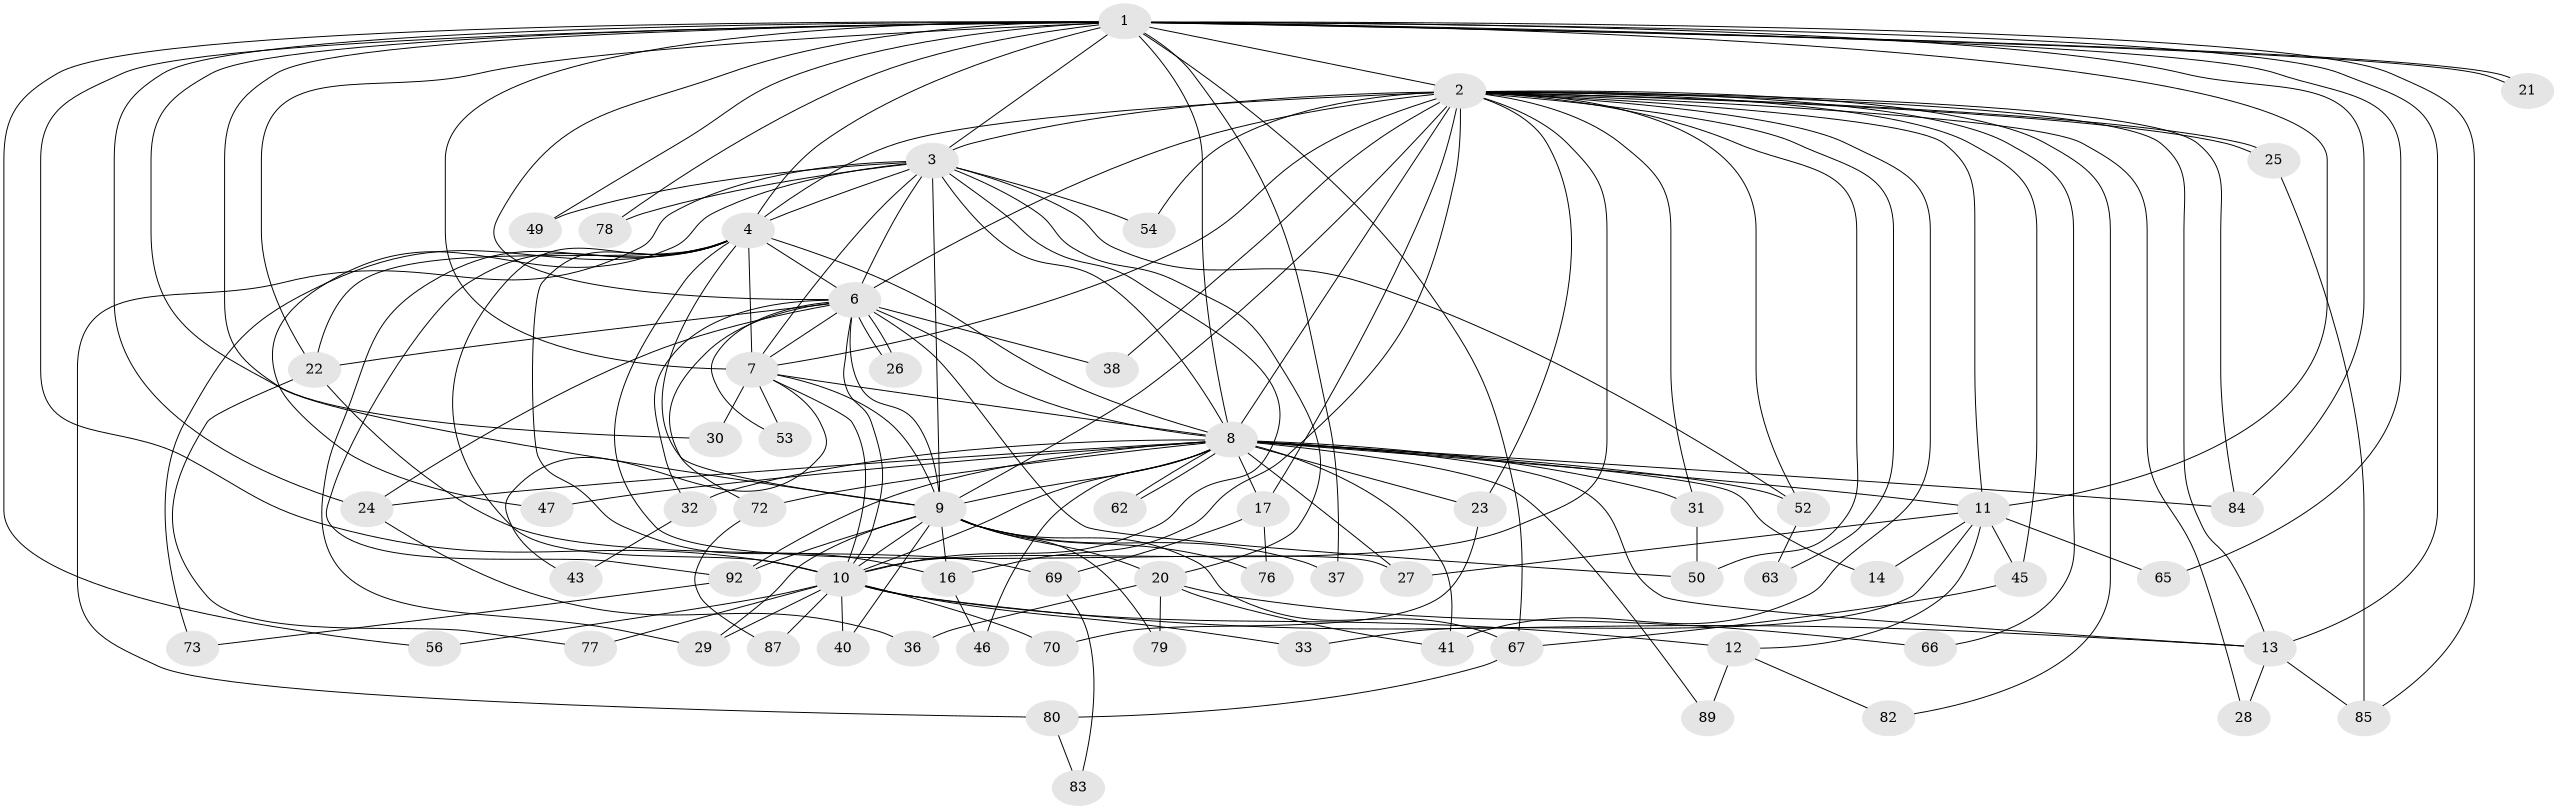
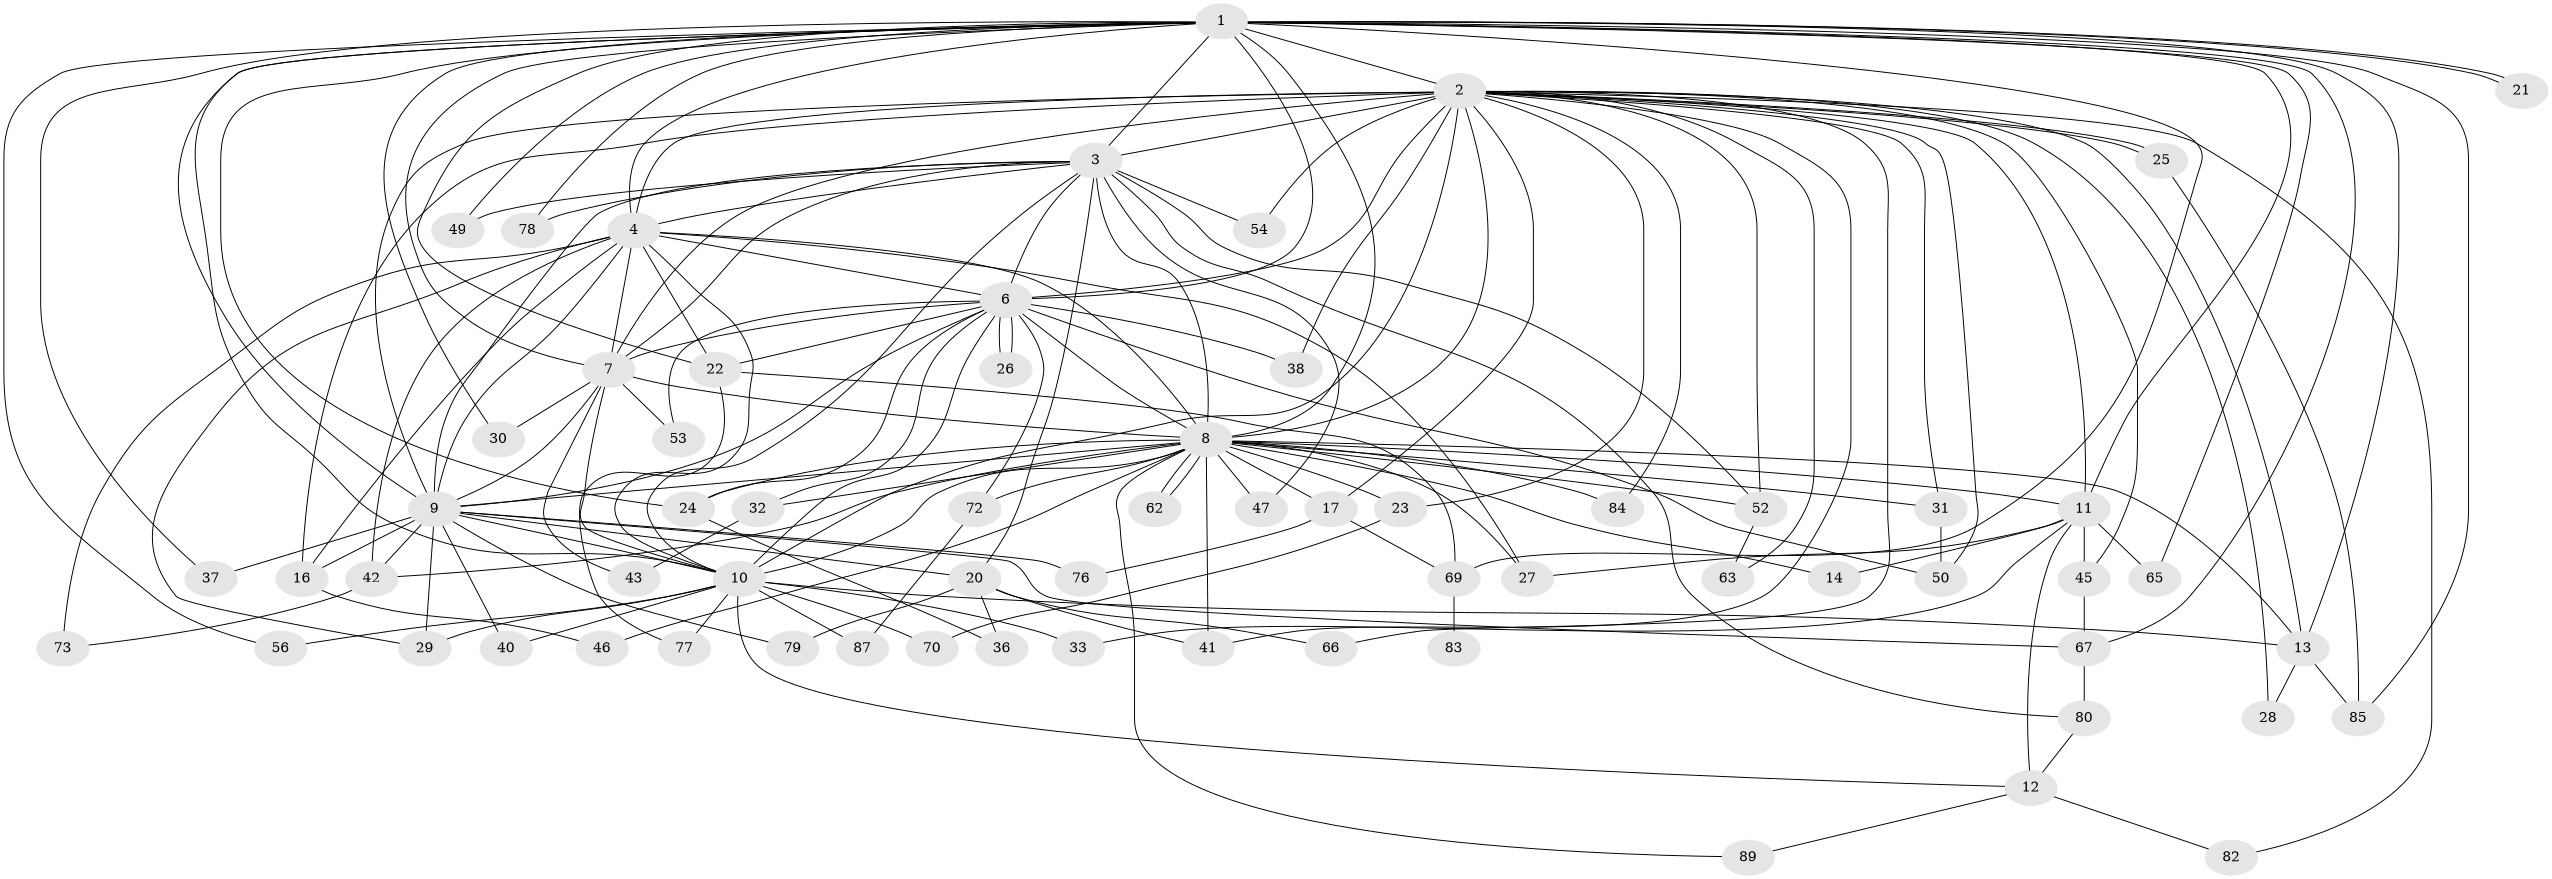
edge "1" -- "84": now "1" -- "69"
node "92": label "92" -> "42"
edge "80" -- "83": now "80" -- "12"
